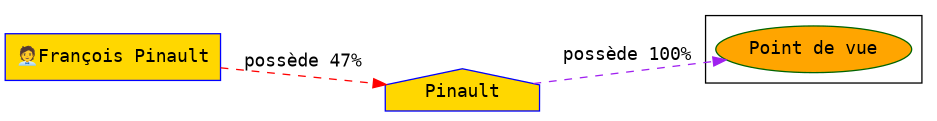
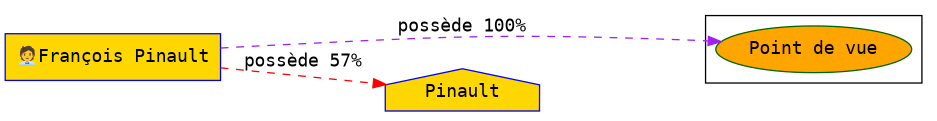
edge "🧑‍💼François Pinault" -> "Pinault": label "possède 47%" -> "possède 57%"
edge "Pinault" -> "Point de vue": now "🧑‍💼François Pinault" -> "Point de vue"
